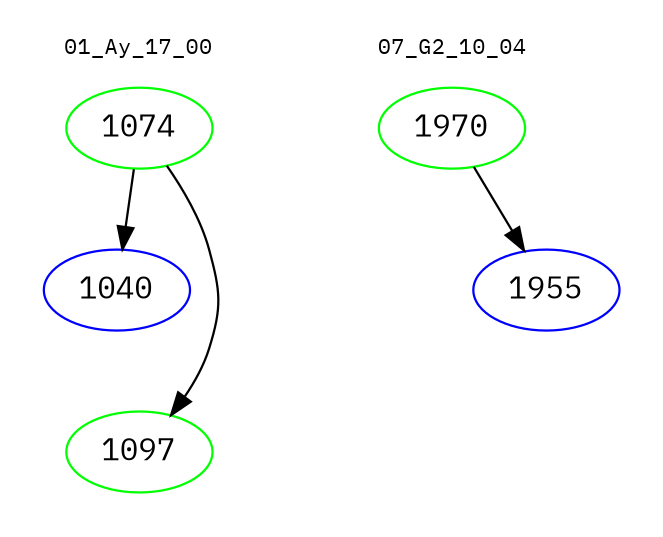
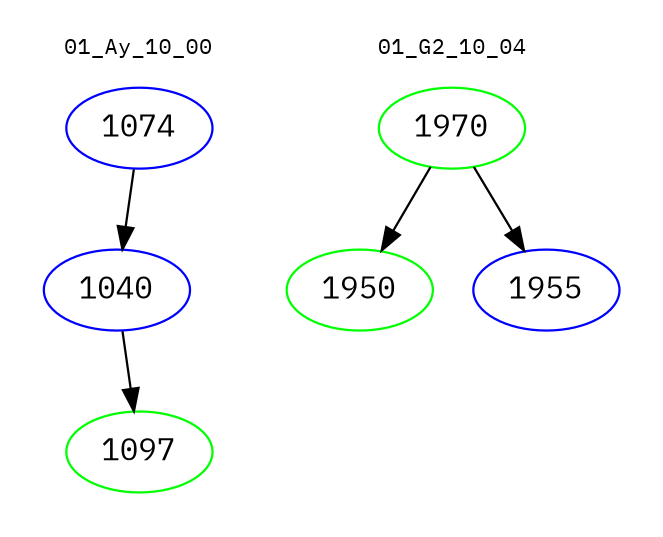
cluster "01_Ay_17_00": label "01_Ay_17_00" -> "01_Ay_10_00"
cluster "07_G2_10_04": label "07_G2_10_04" -> "01_G2_10_04"
node "1074": color green -> blue
edge "1074" -> "1097": now "1040" -> "1097"
node "1950": added
